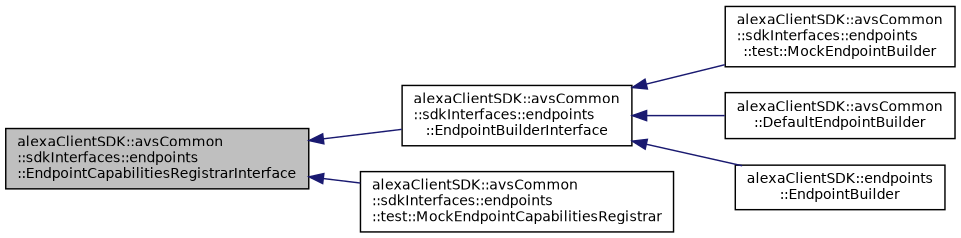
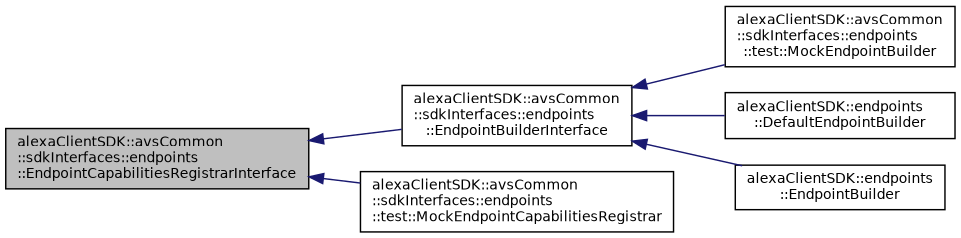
node "alexaClientSDK::avsCommon ::DefaultEndpointBuilder": label "alexaClientSDK::avsCommon ::DefaultEndpointBuilder" -> "alexaClientSDK::endpoints ::DefaultEndpointBuilder"
